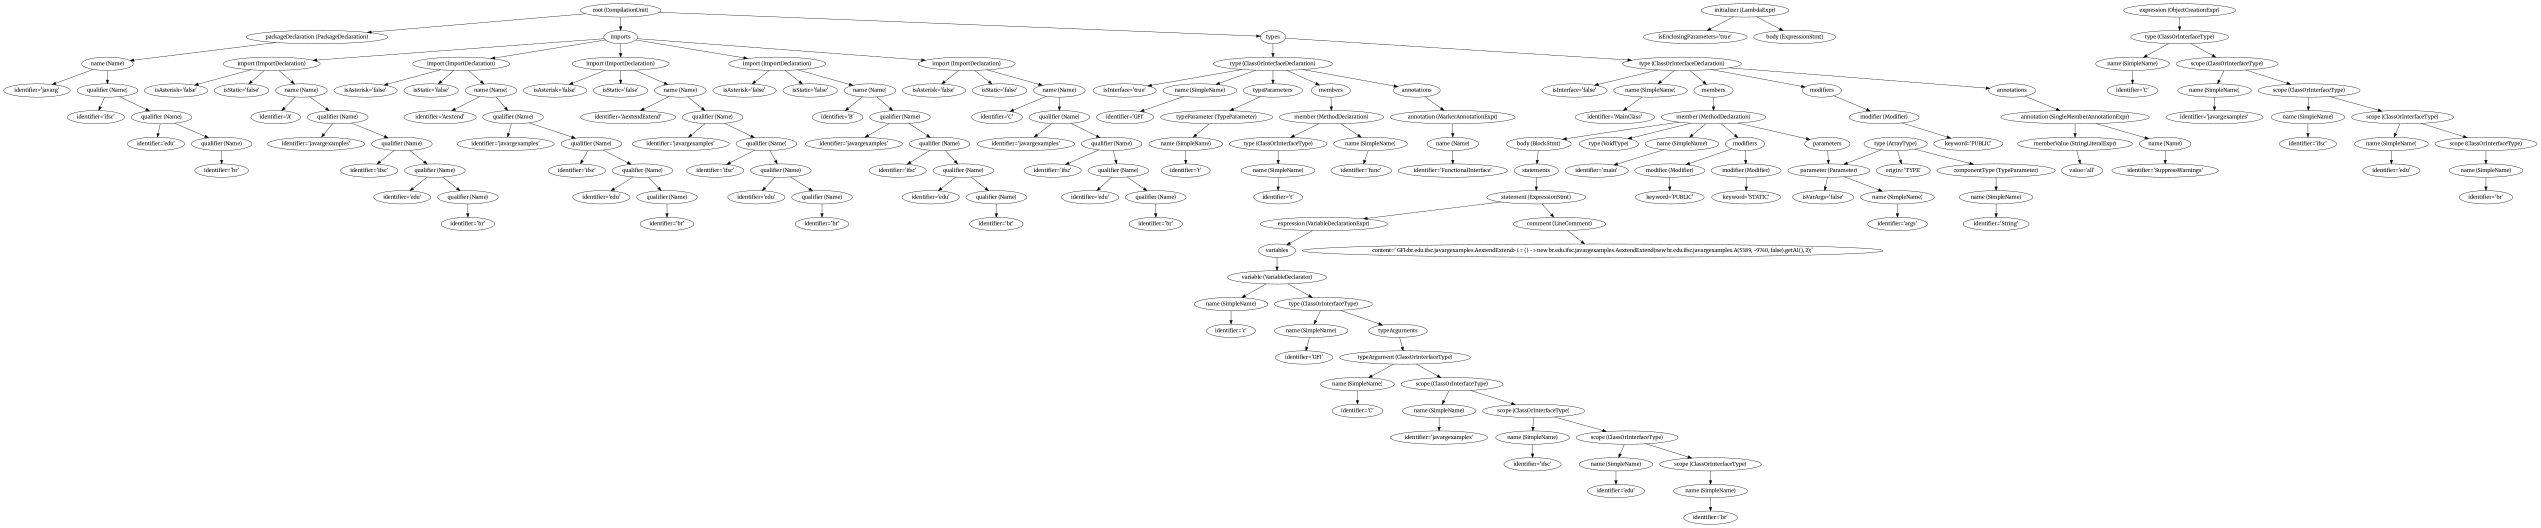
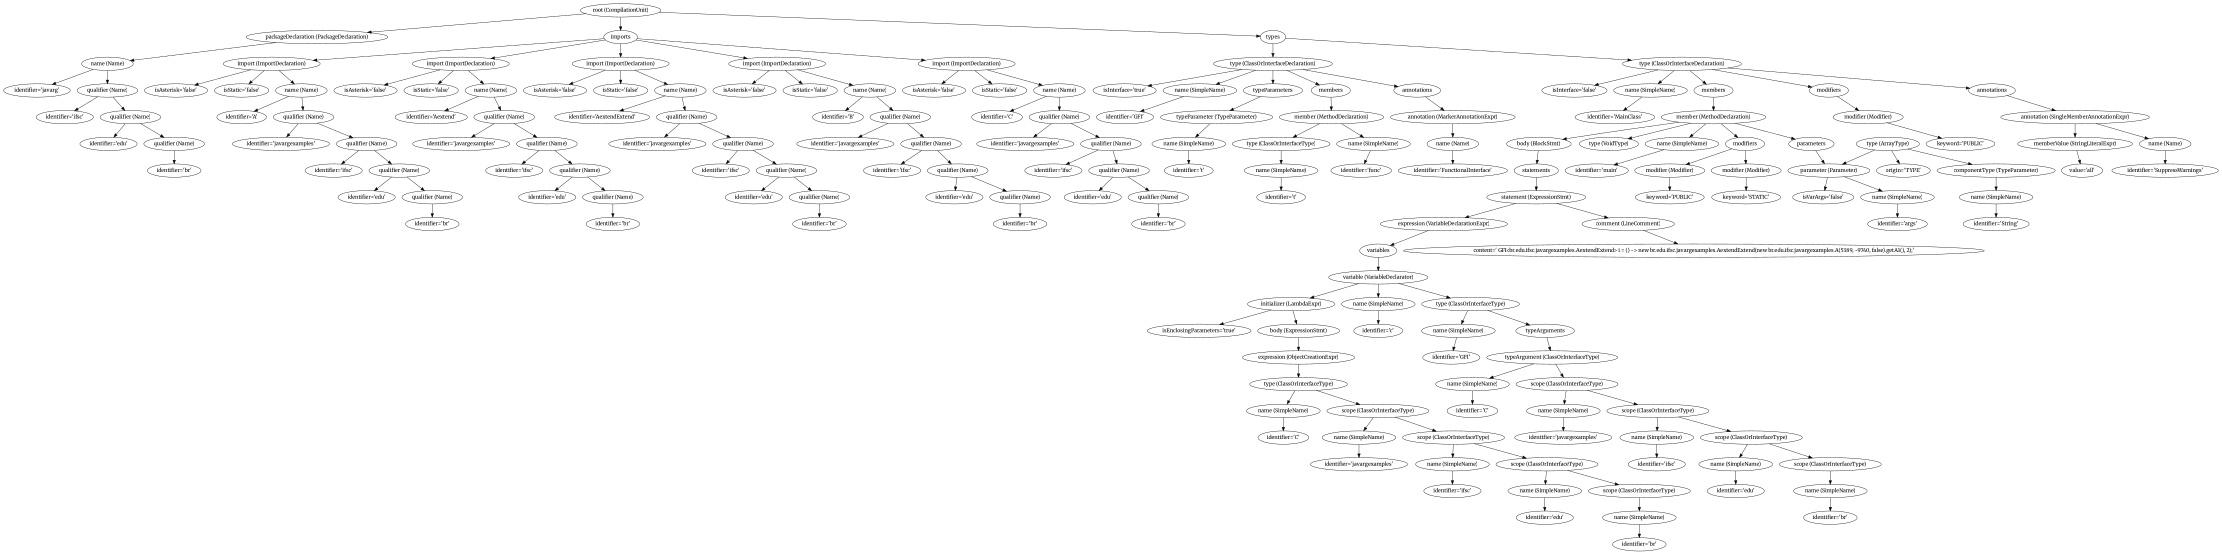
edge "variable (VariableDeclarator)" -> "initializer (LambdaExpr)": added
edge "body (ExpressionStmt)" -> "expression (ObjectCreationExpr)": added
